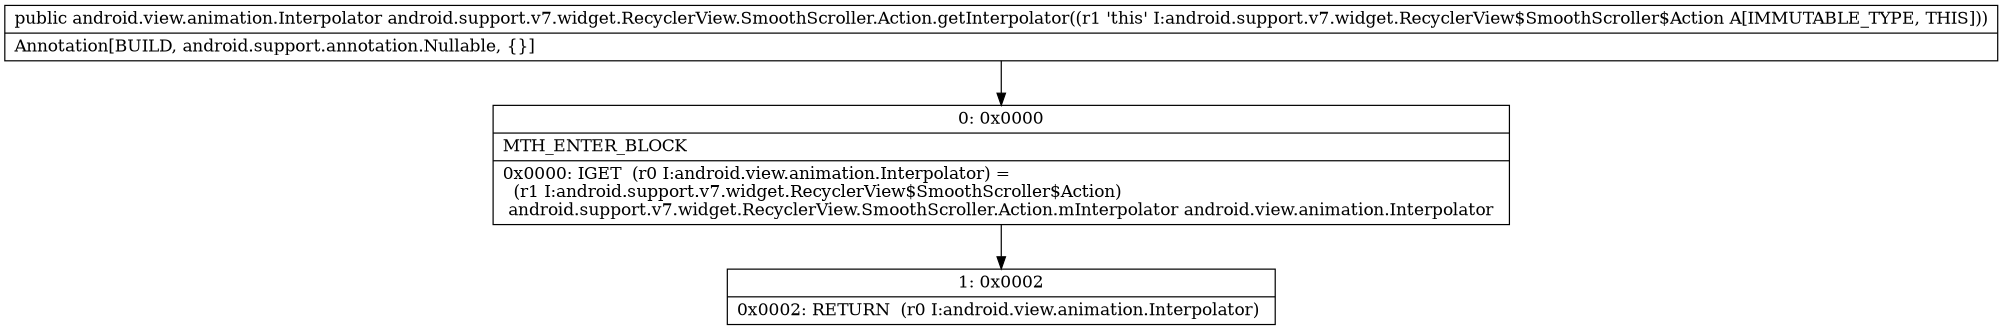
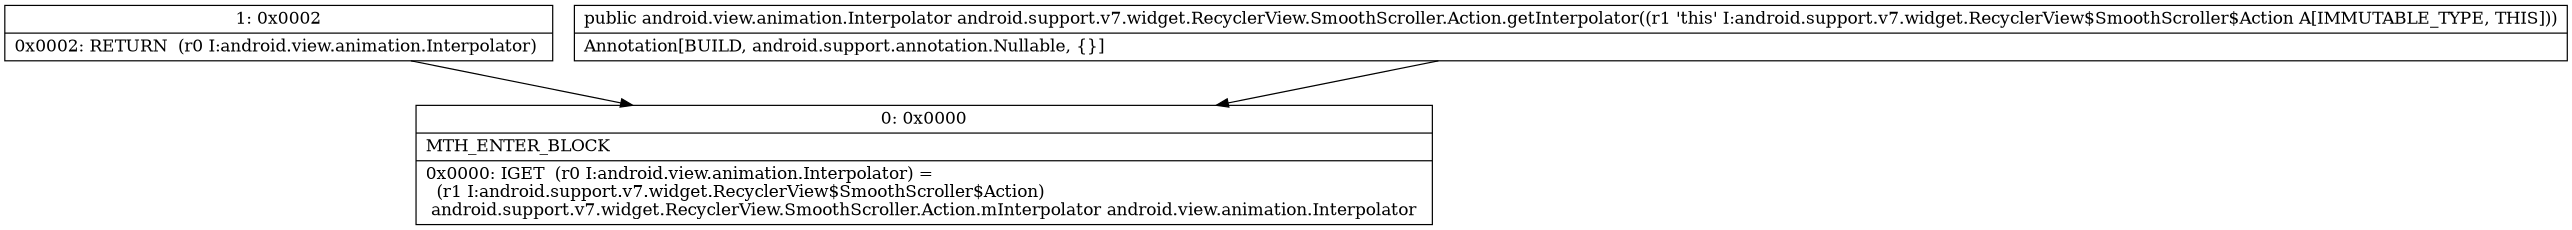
edge "0: 0x0000" -> "1: 0x0002": reversed
